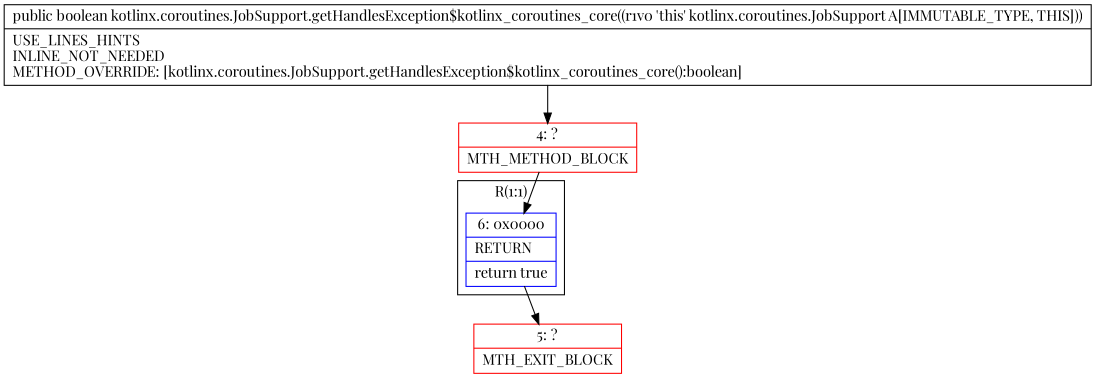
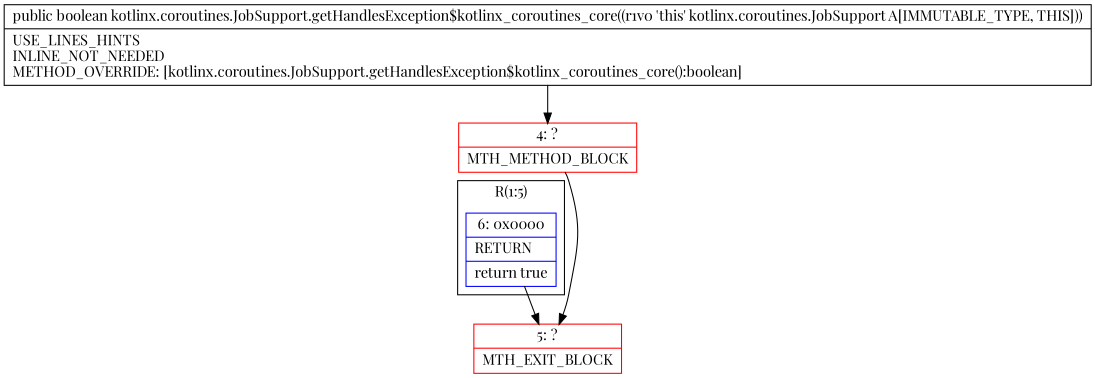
edge "4: ?" -> "6: 0x0000": now "4: ?" -> "5: ?"
cluster "R(1:1)": label "R(1:1)" -> "R(1:5)"
